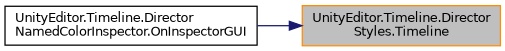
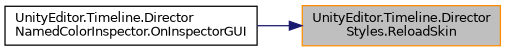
node "UnityEditor.Timeline.Director Styles.Timeline": label "UnityEditor.Timeline.Director Styles.Timeline" -> "UnityEditor.Timeline.Director Styles.ReloadSkin"
